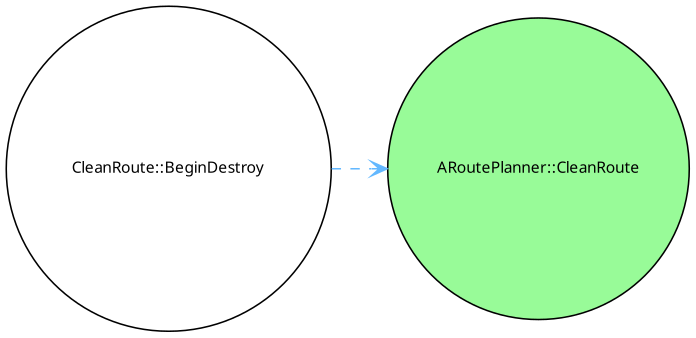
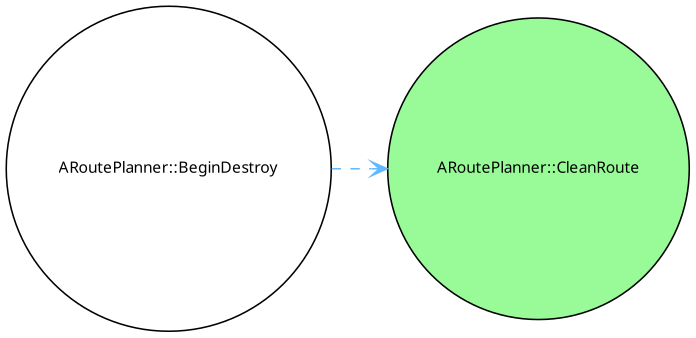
node "CleanRoute::BeginDestroy": label "CleanRoute::BeginDestroy" -> "ARoutePlanner::BeginDestroy"
